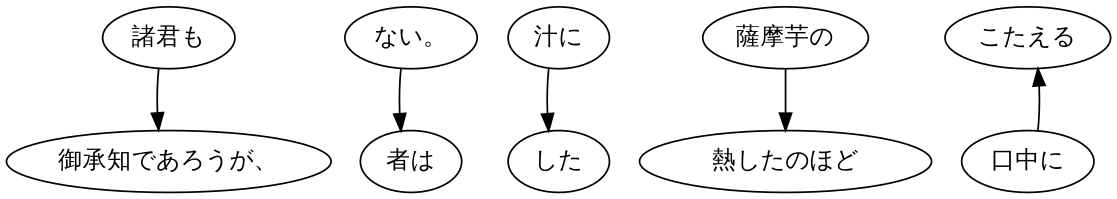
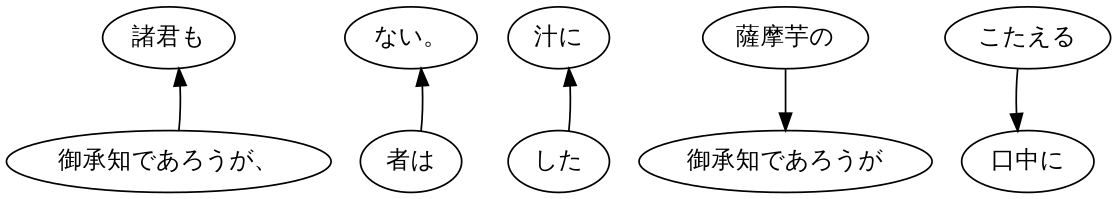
edge "諸君も" -> "御承知であろうが、": reversed
edge "ない。" -> "者は": reversed
edge "汁に" -> "した": reversed
edge "口中に" -> "こたえる": reversed
node "熱したのほど": label "熱したのほど" -> "御承知であろうが"
